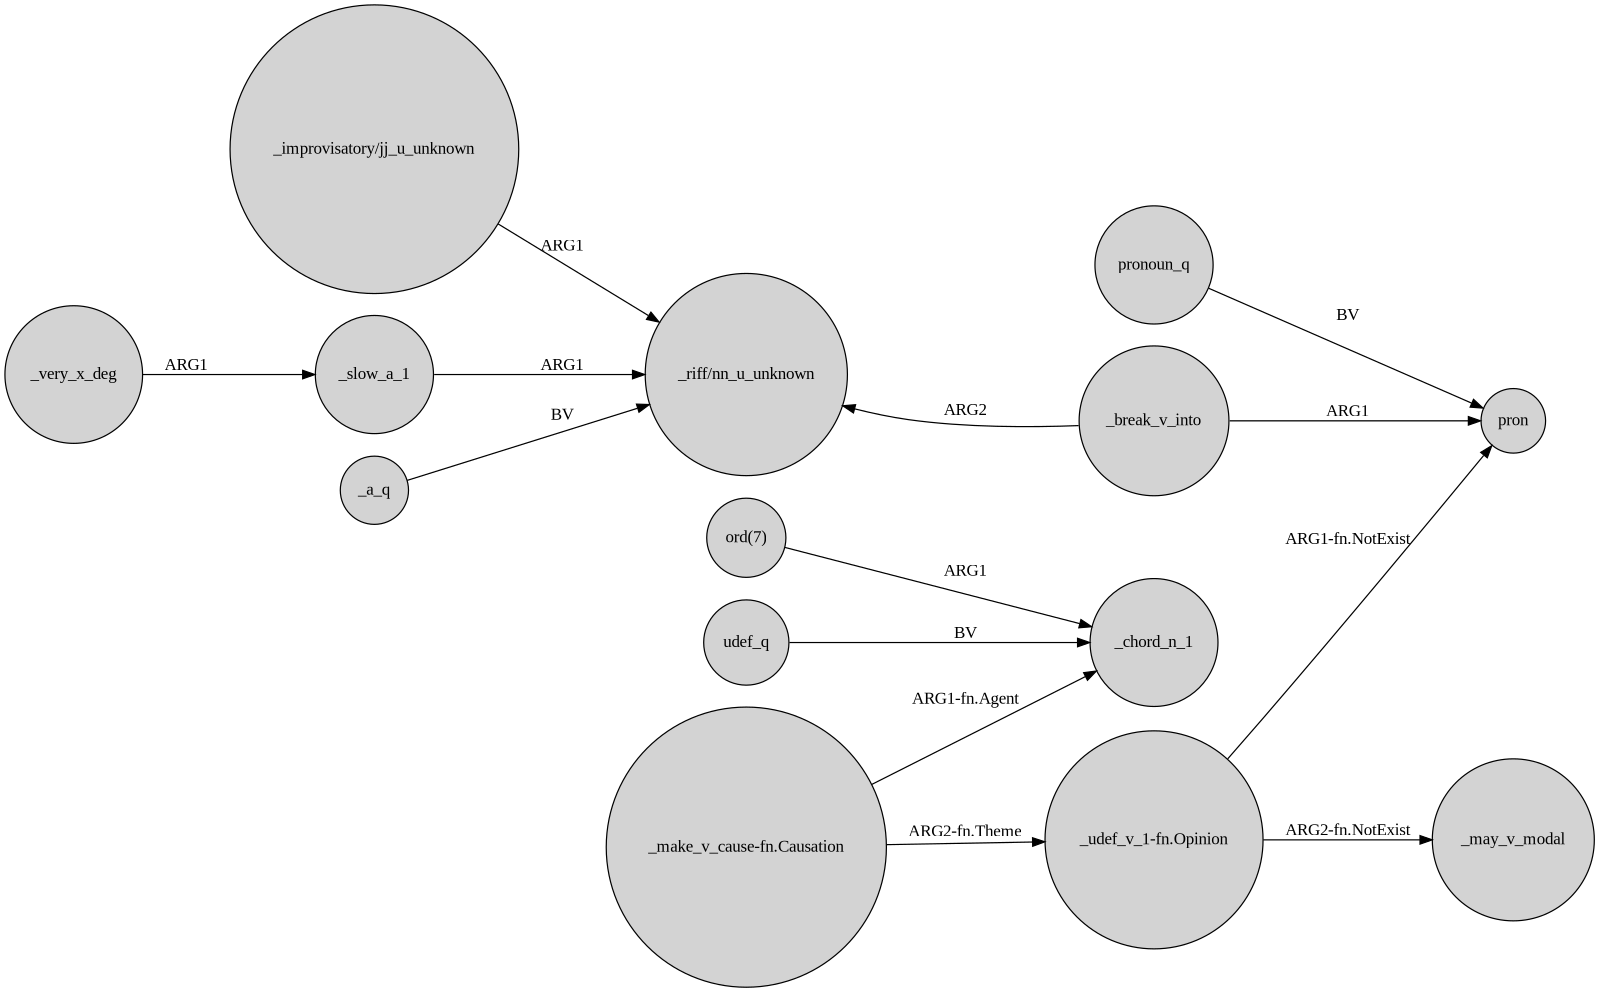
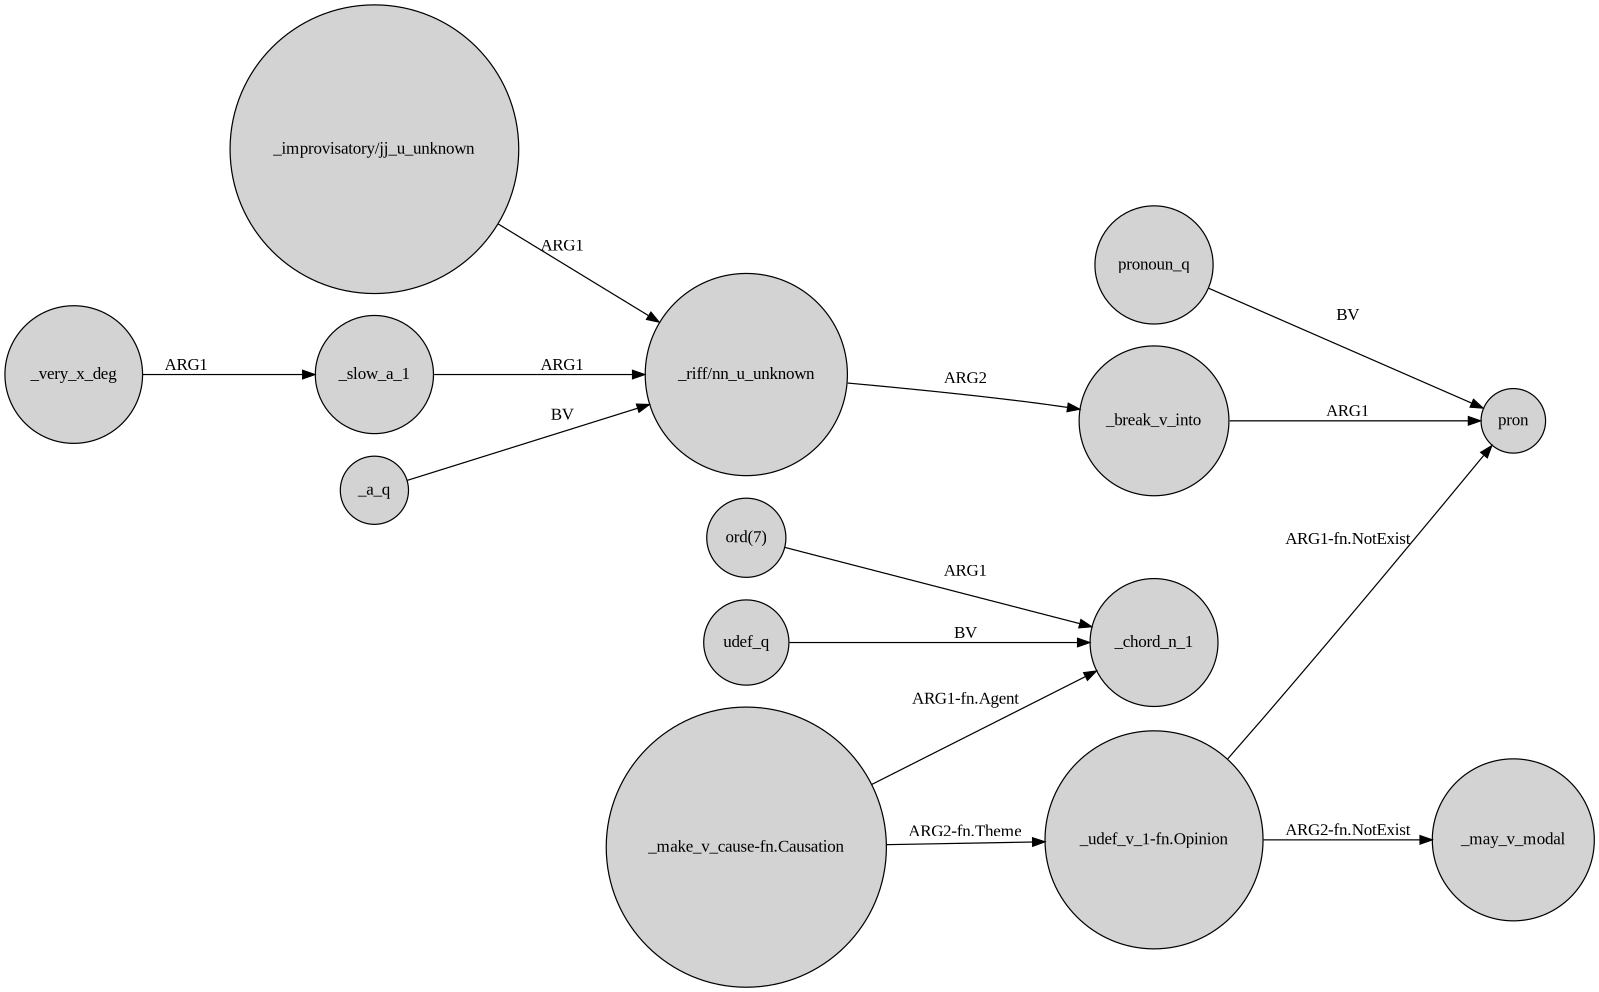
edge "_break_v_into" -> "_riff/nn_u_unknown": reversed
